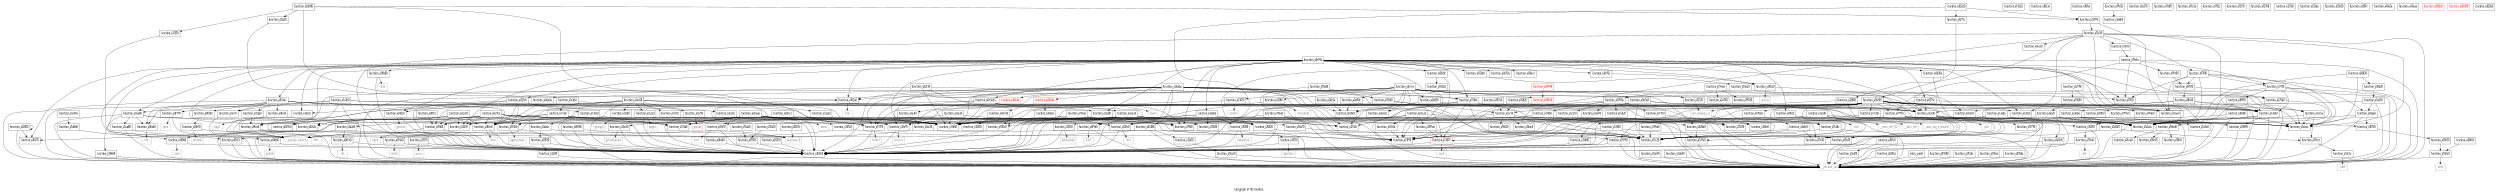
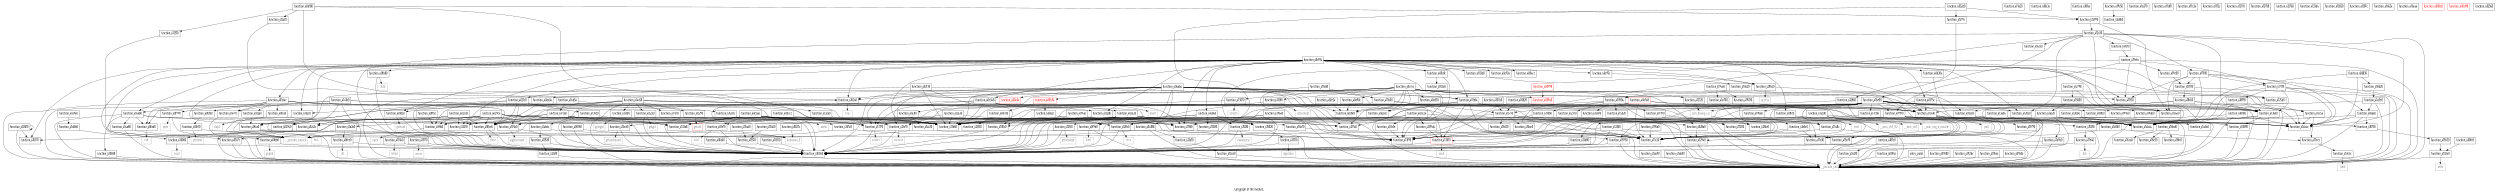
node "function_40a7a8": color black -> red
edge "function_419640" -> "function_411200": now "function_419640" -> "function_4103b0"
edge "function_4125d0" -> "function_416bd0": now "function_4105e8" -> "function_416bd0"
edge "prctl" -> "function_411c20": now "function_419010" -> "function_411c20"
